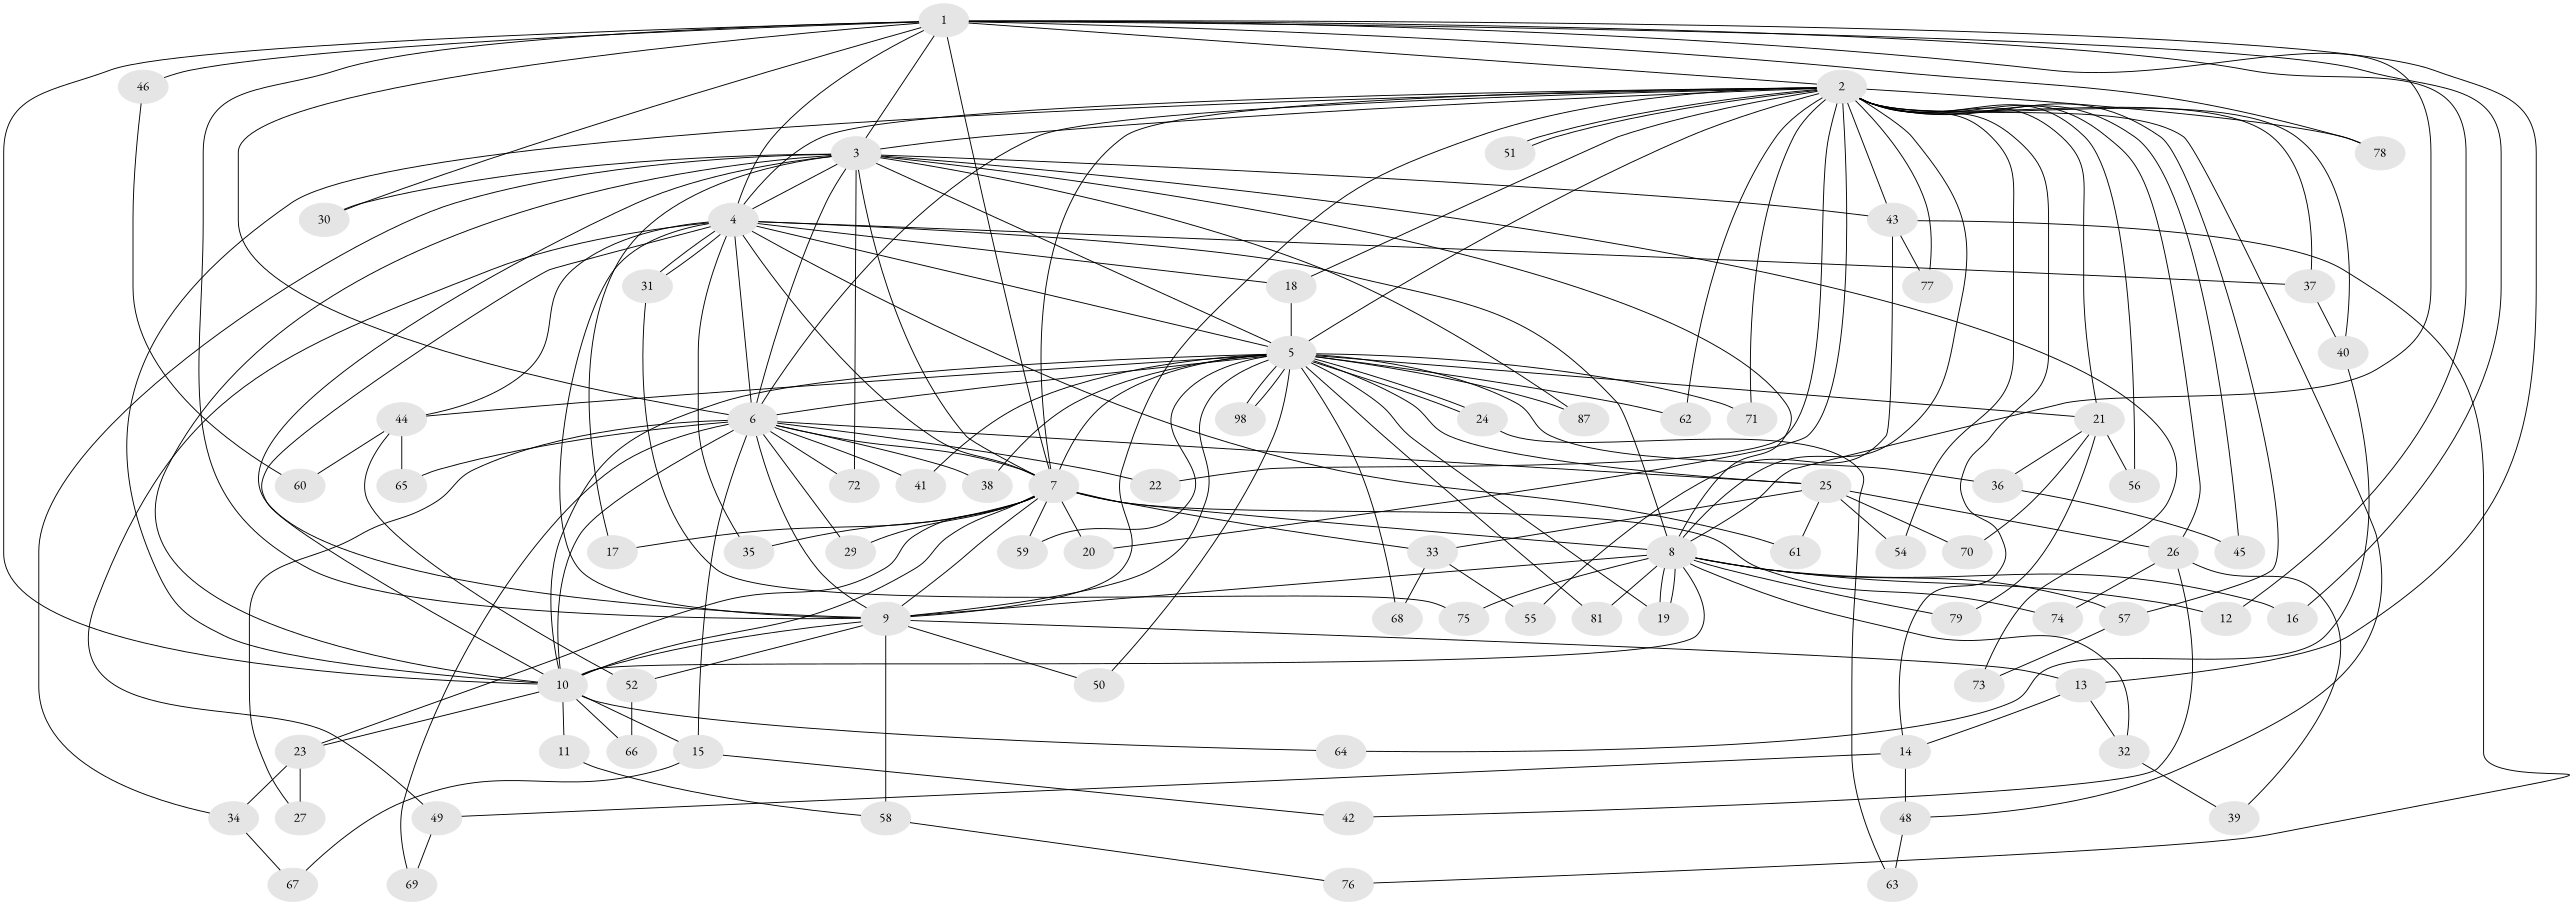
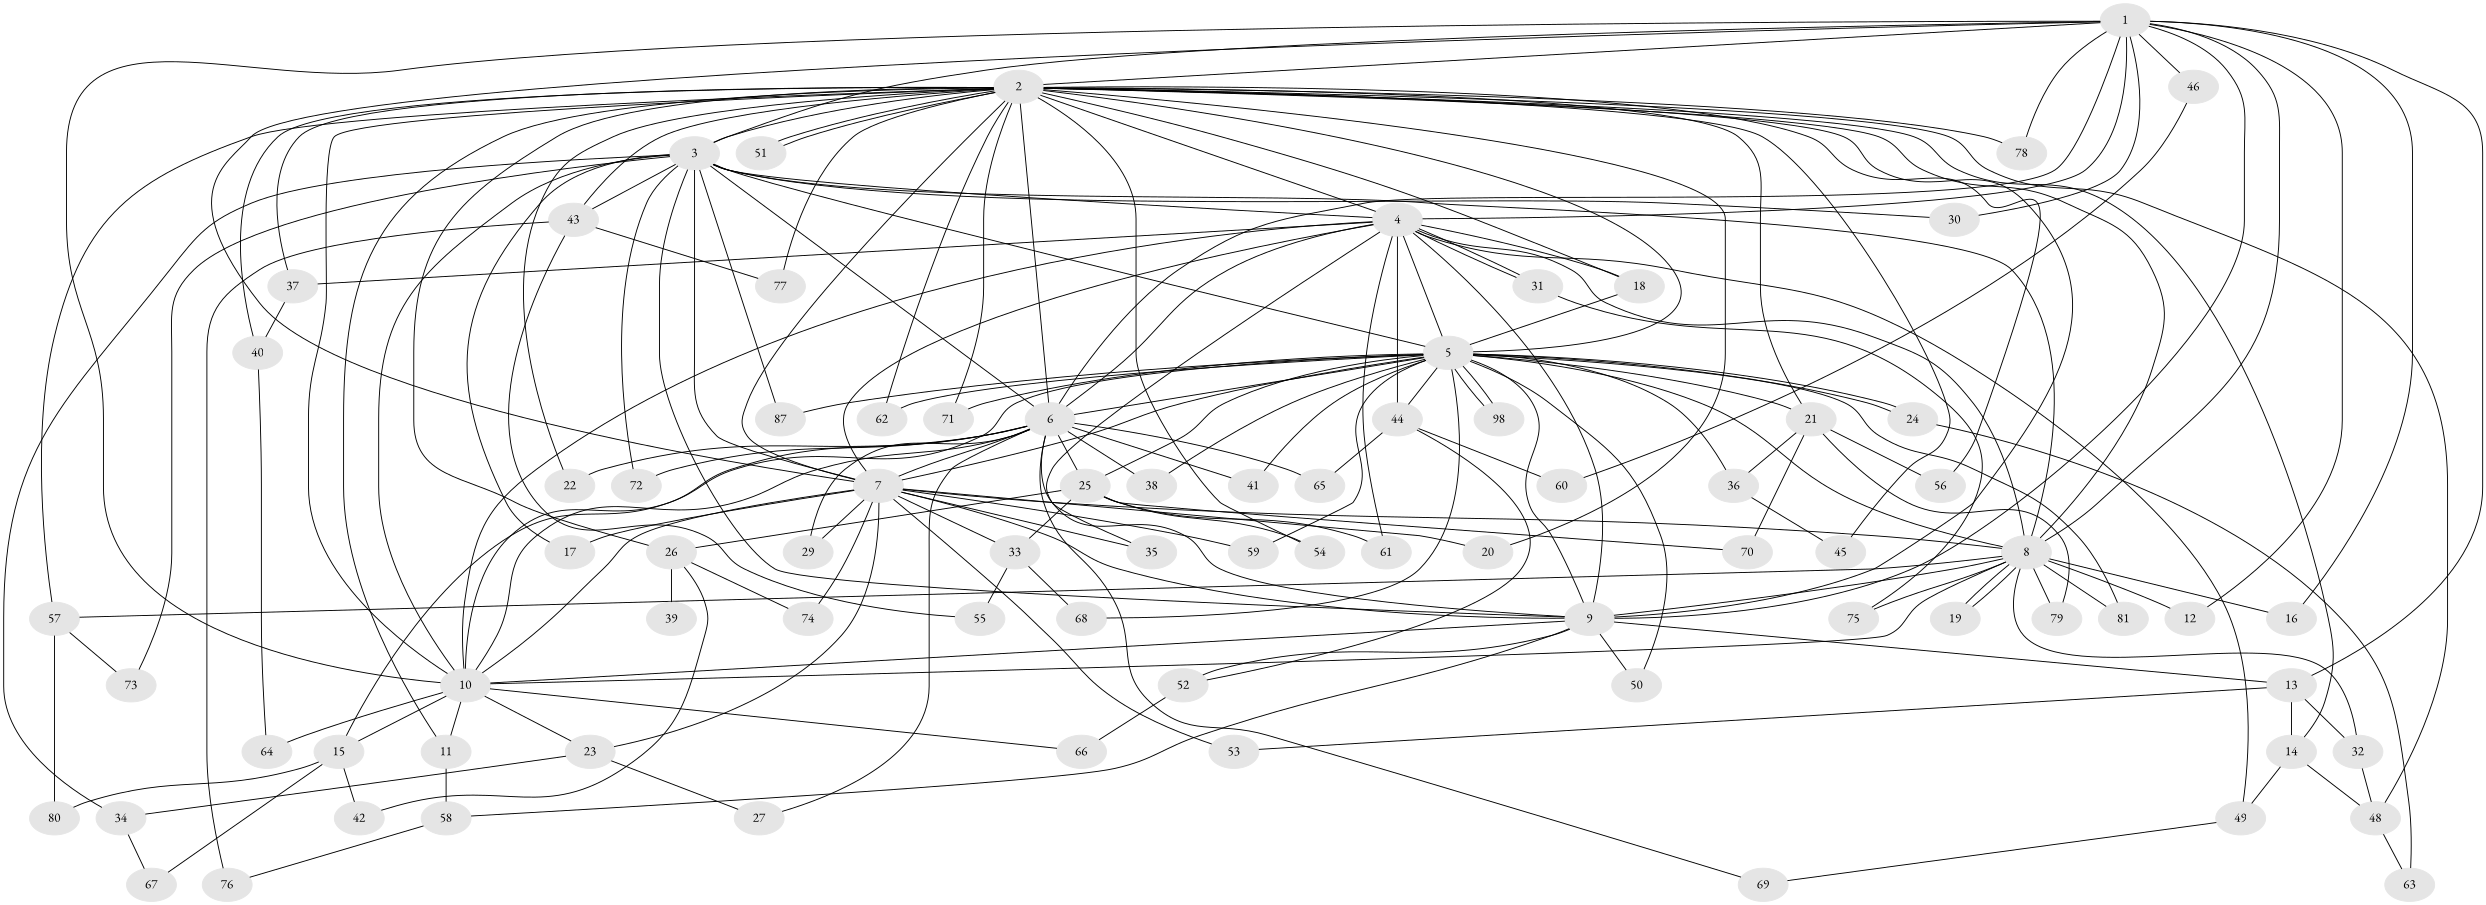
edge "2" -- "11": added
edge "5" -- "19": now "5" -- "8"
node "53": added
edge "32" -- "39": now "32" -- "48"
node "80": added
